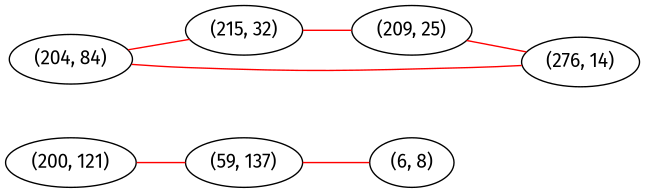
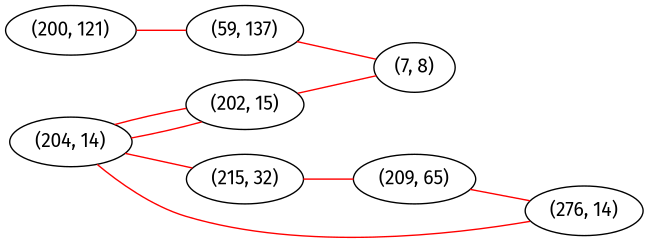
node "(209, 25)": label "(209, 25)" -> "(209, 65)"
node "(204, 84)": label "(204, 84)" -> "(204, 14)"
node "(202, 15)": added
node "(6, 8)": label "(6, 8)" -> "(7, 8)"
